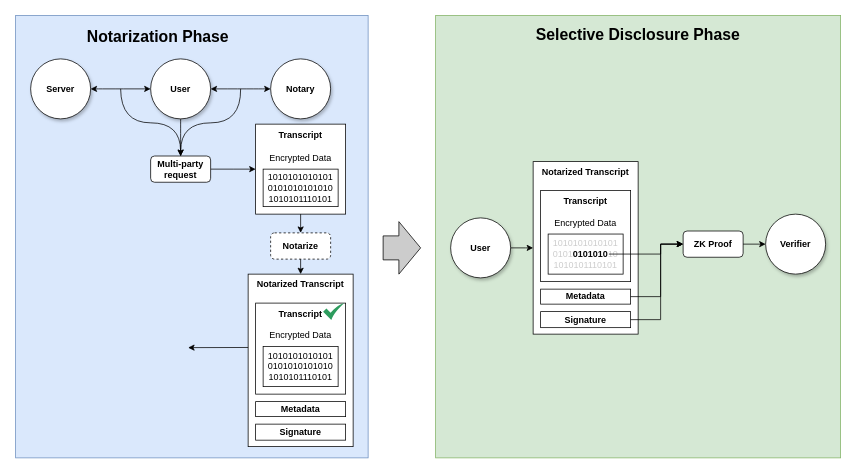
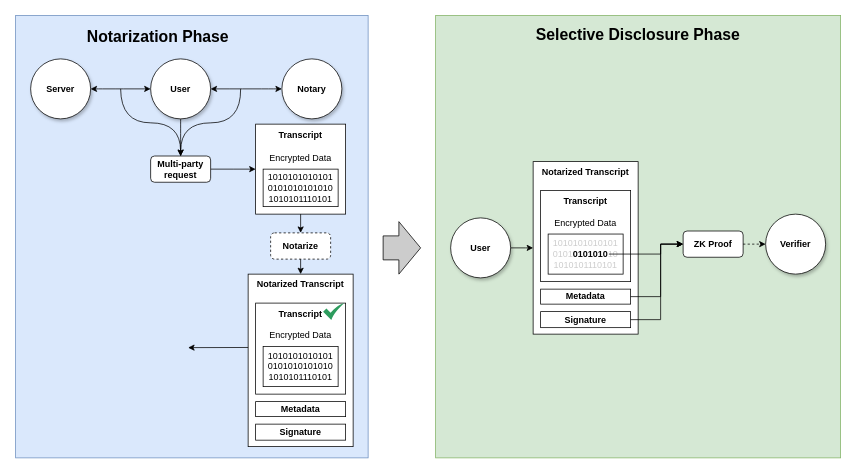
node "Notary": moved (300, 89) -> (312, 89)
edge "ZK Proof" -> "Verifier": style solid -> dashed
